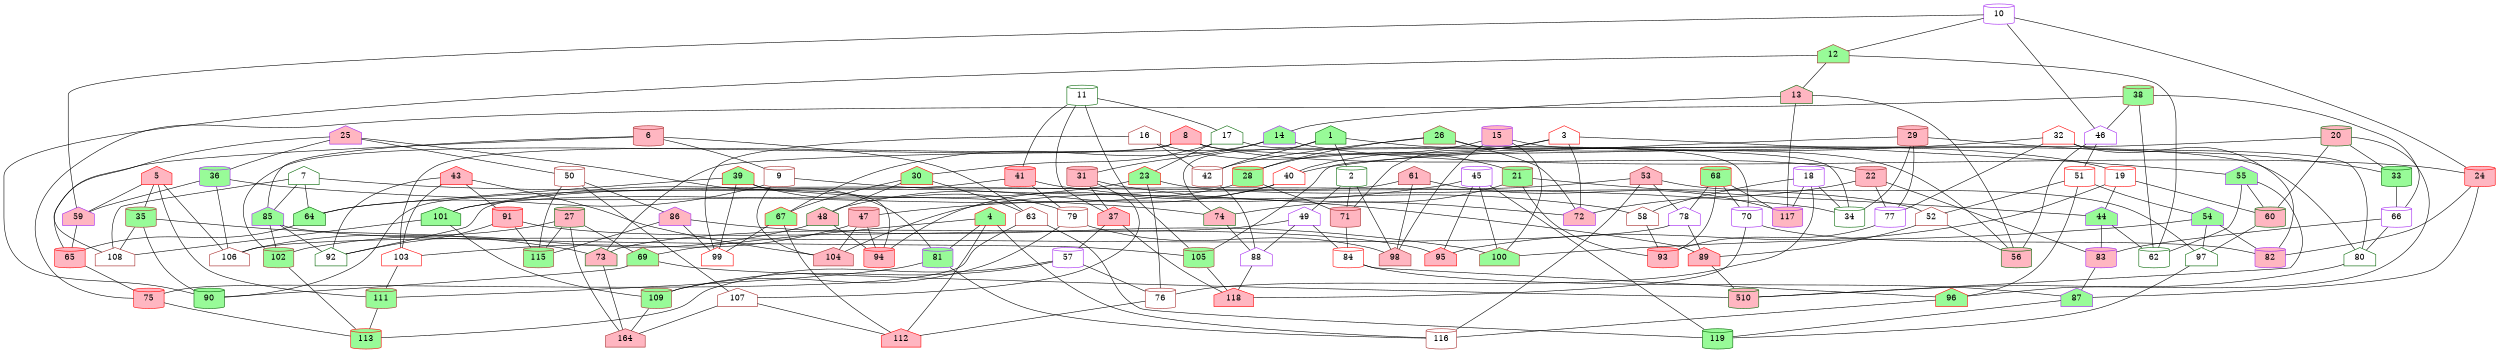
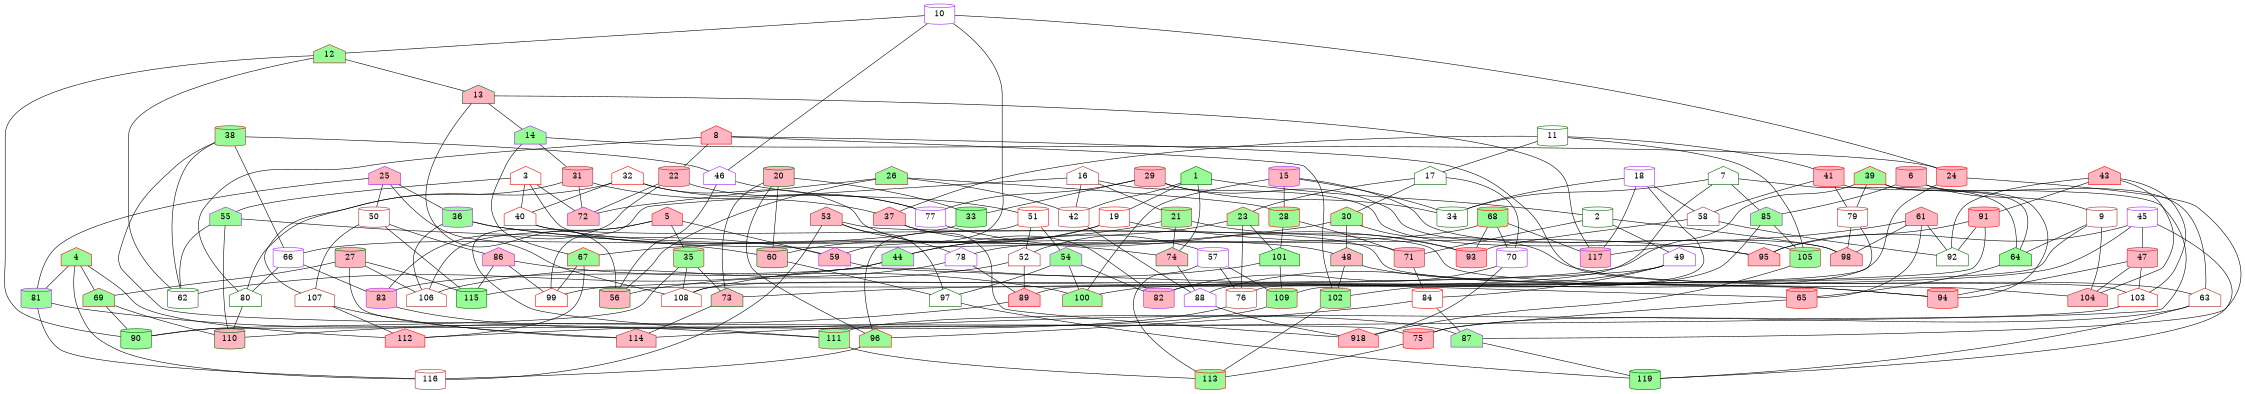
edge "6" -- "65": now "61" -- "65"
edge "16" -- "95": added
edge "85" -- "92": now "58" -- "92"
node "115": color brown -> darkgreen
node "118": label "118" -> "918"
node "510": label "510" -> "110"
node "164": label "164" -> "114"
